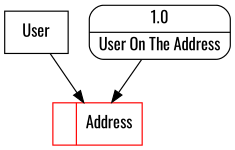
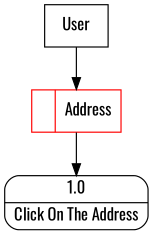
node "1.0": text "User On The Address" -> "Click On The Address"
edge "1.0" -> "Address": reversed
